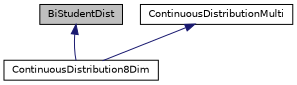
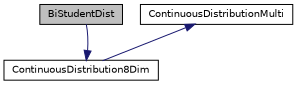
edge "ContinuousDistribution8Dim" -> "BiStudentDist": reversed
